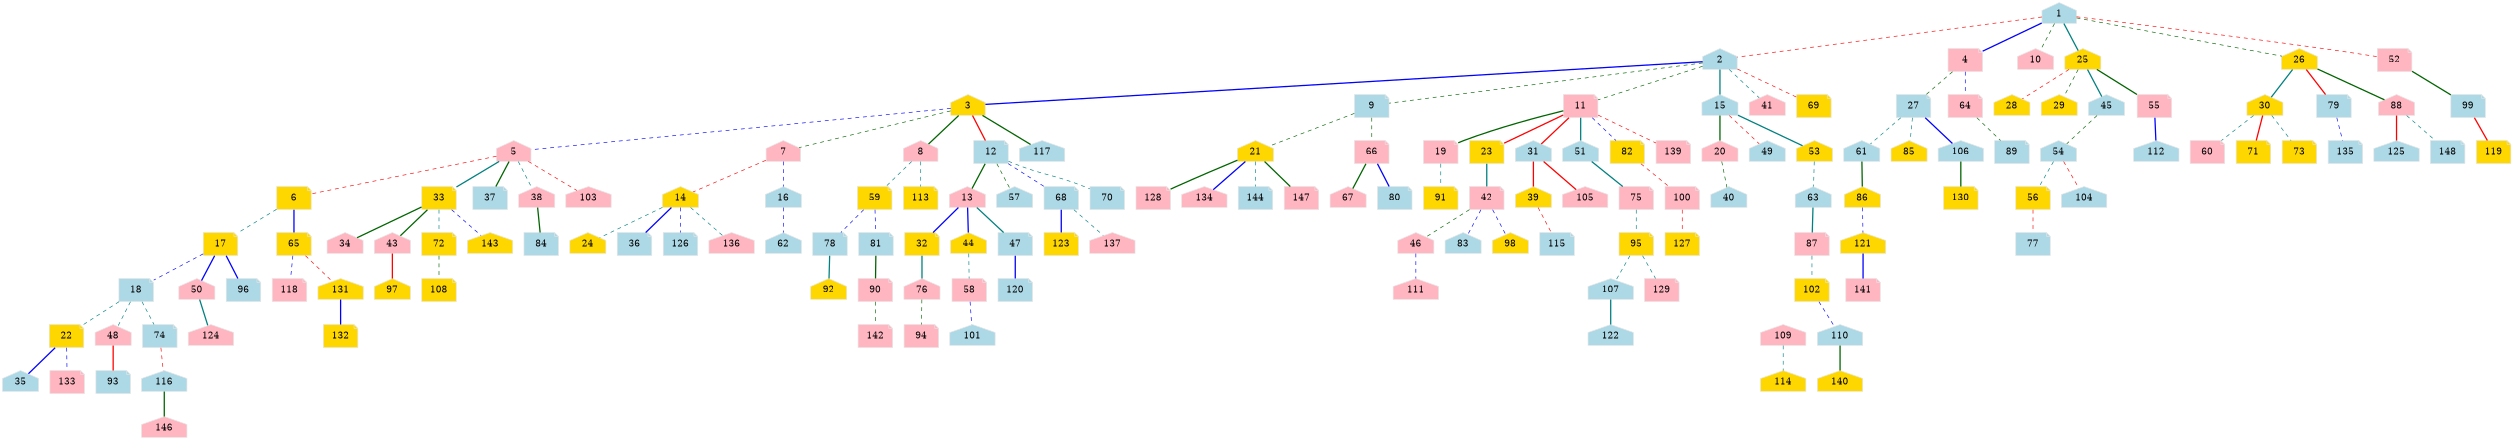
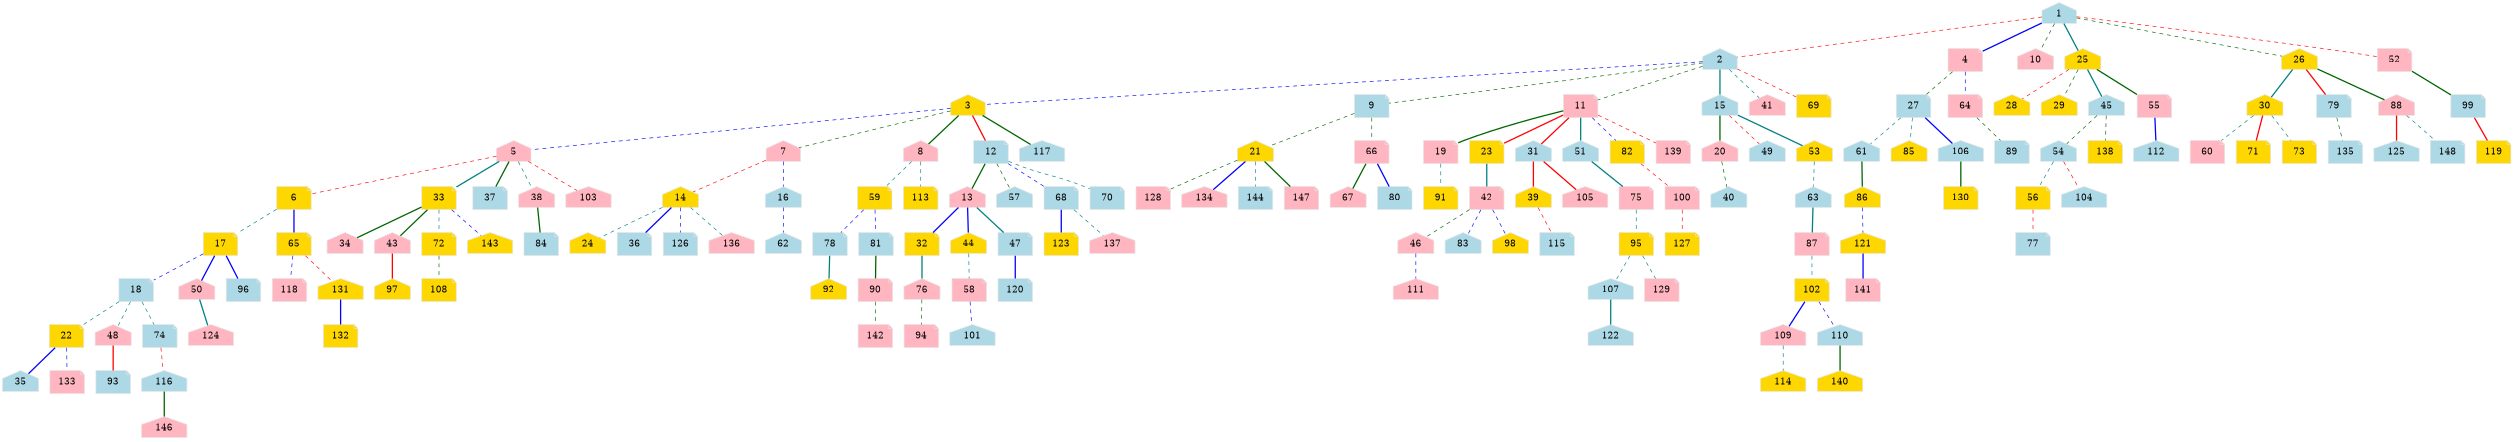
edge "2" -- "3": style bold -> dashed
edge "79" -- "135": color blue -> darkgreen
node "138": added
edge "21" -- "128": style bold -> dashed
edge "102" -- "109": added
